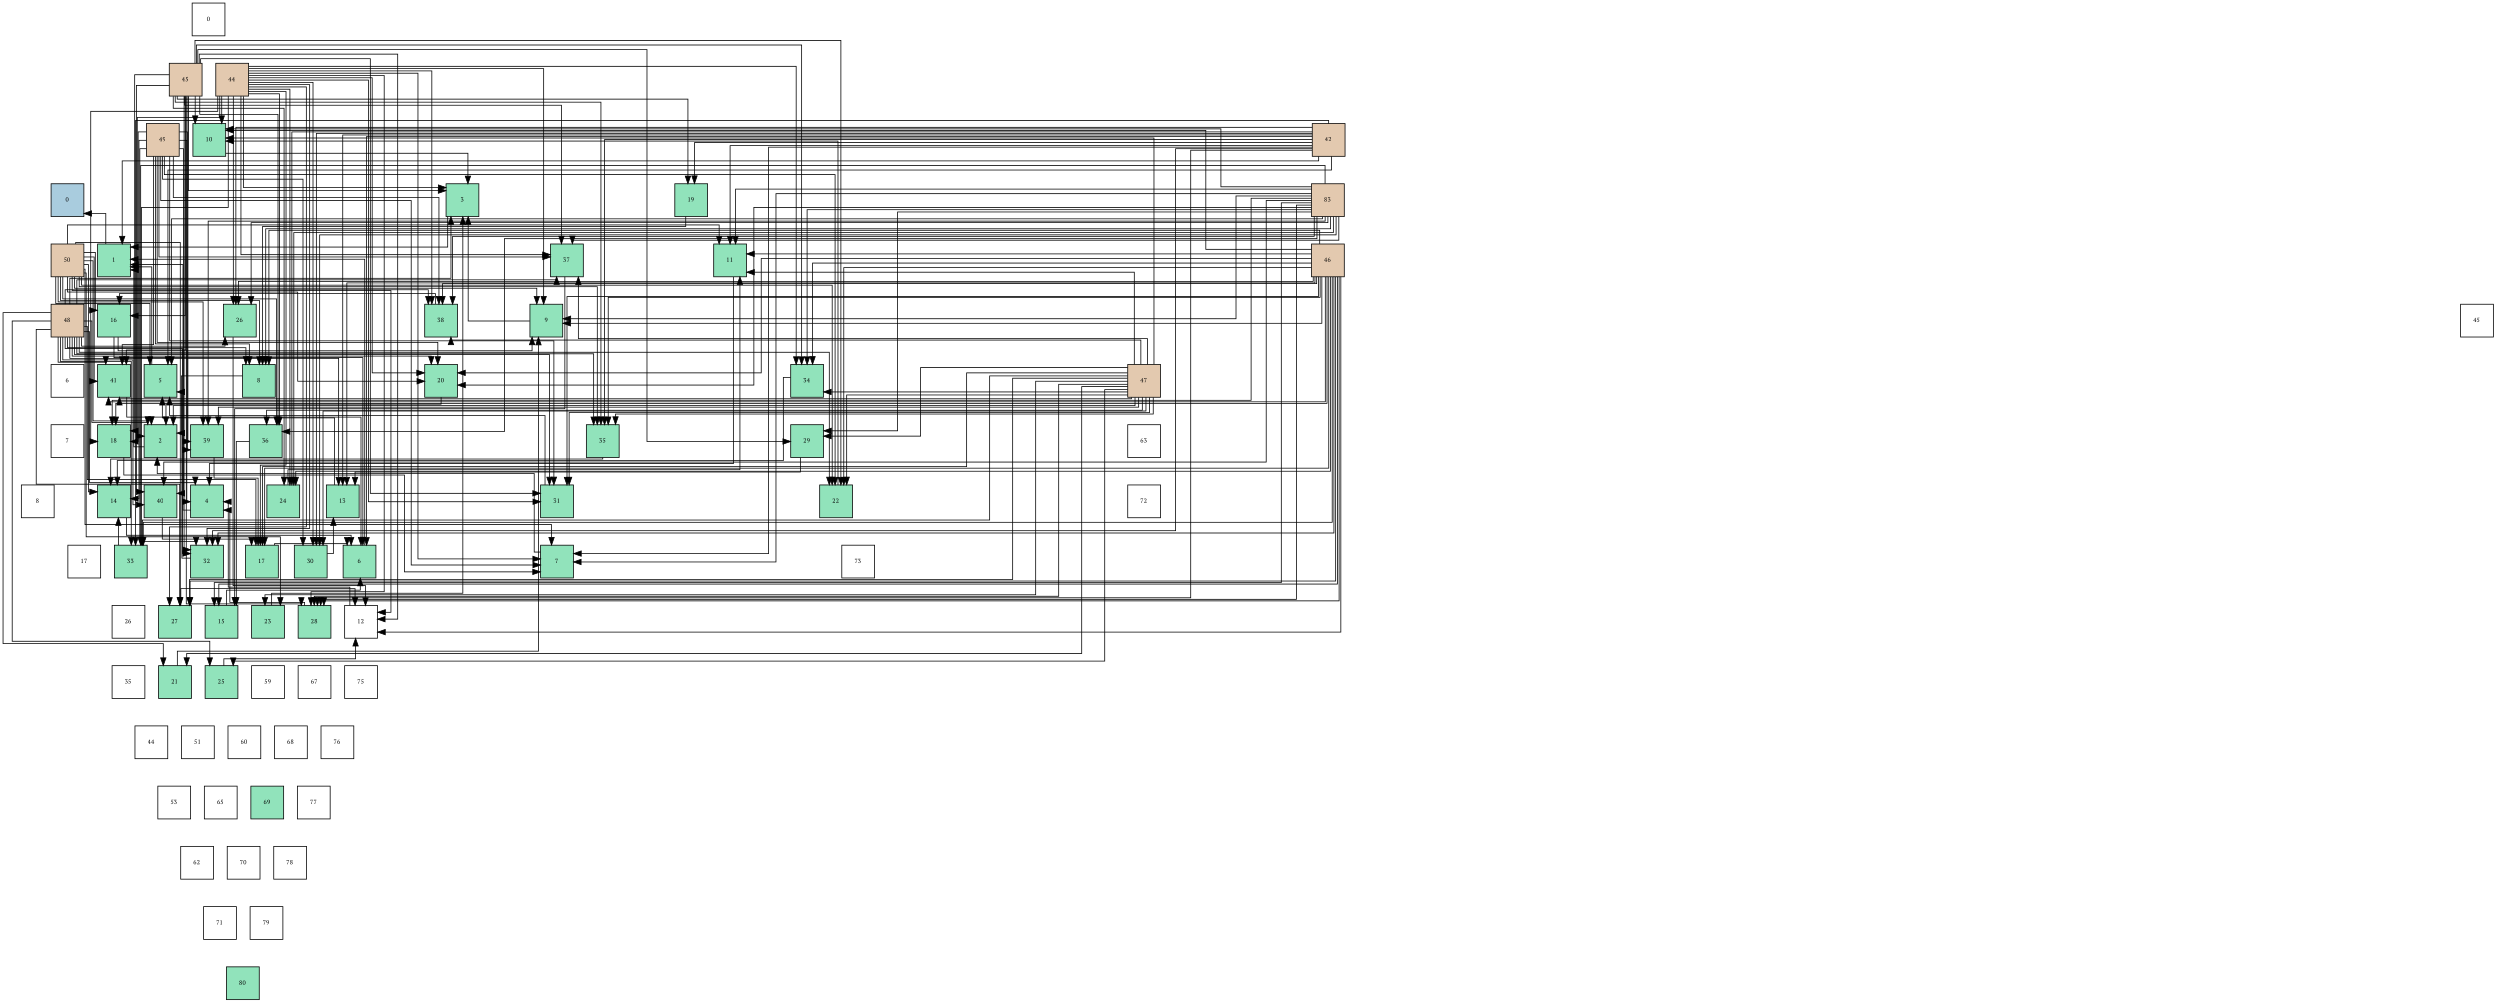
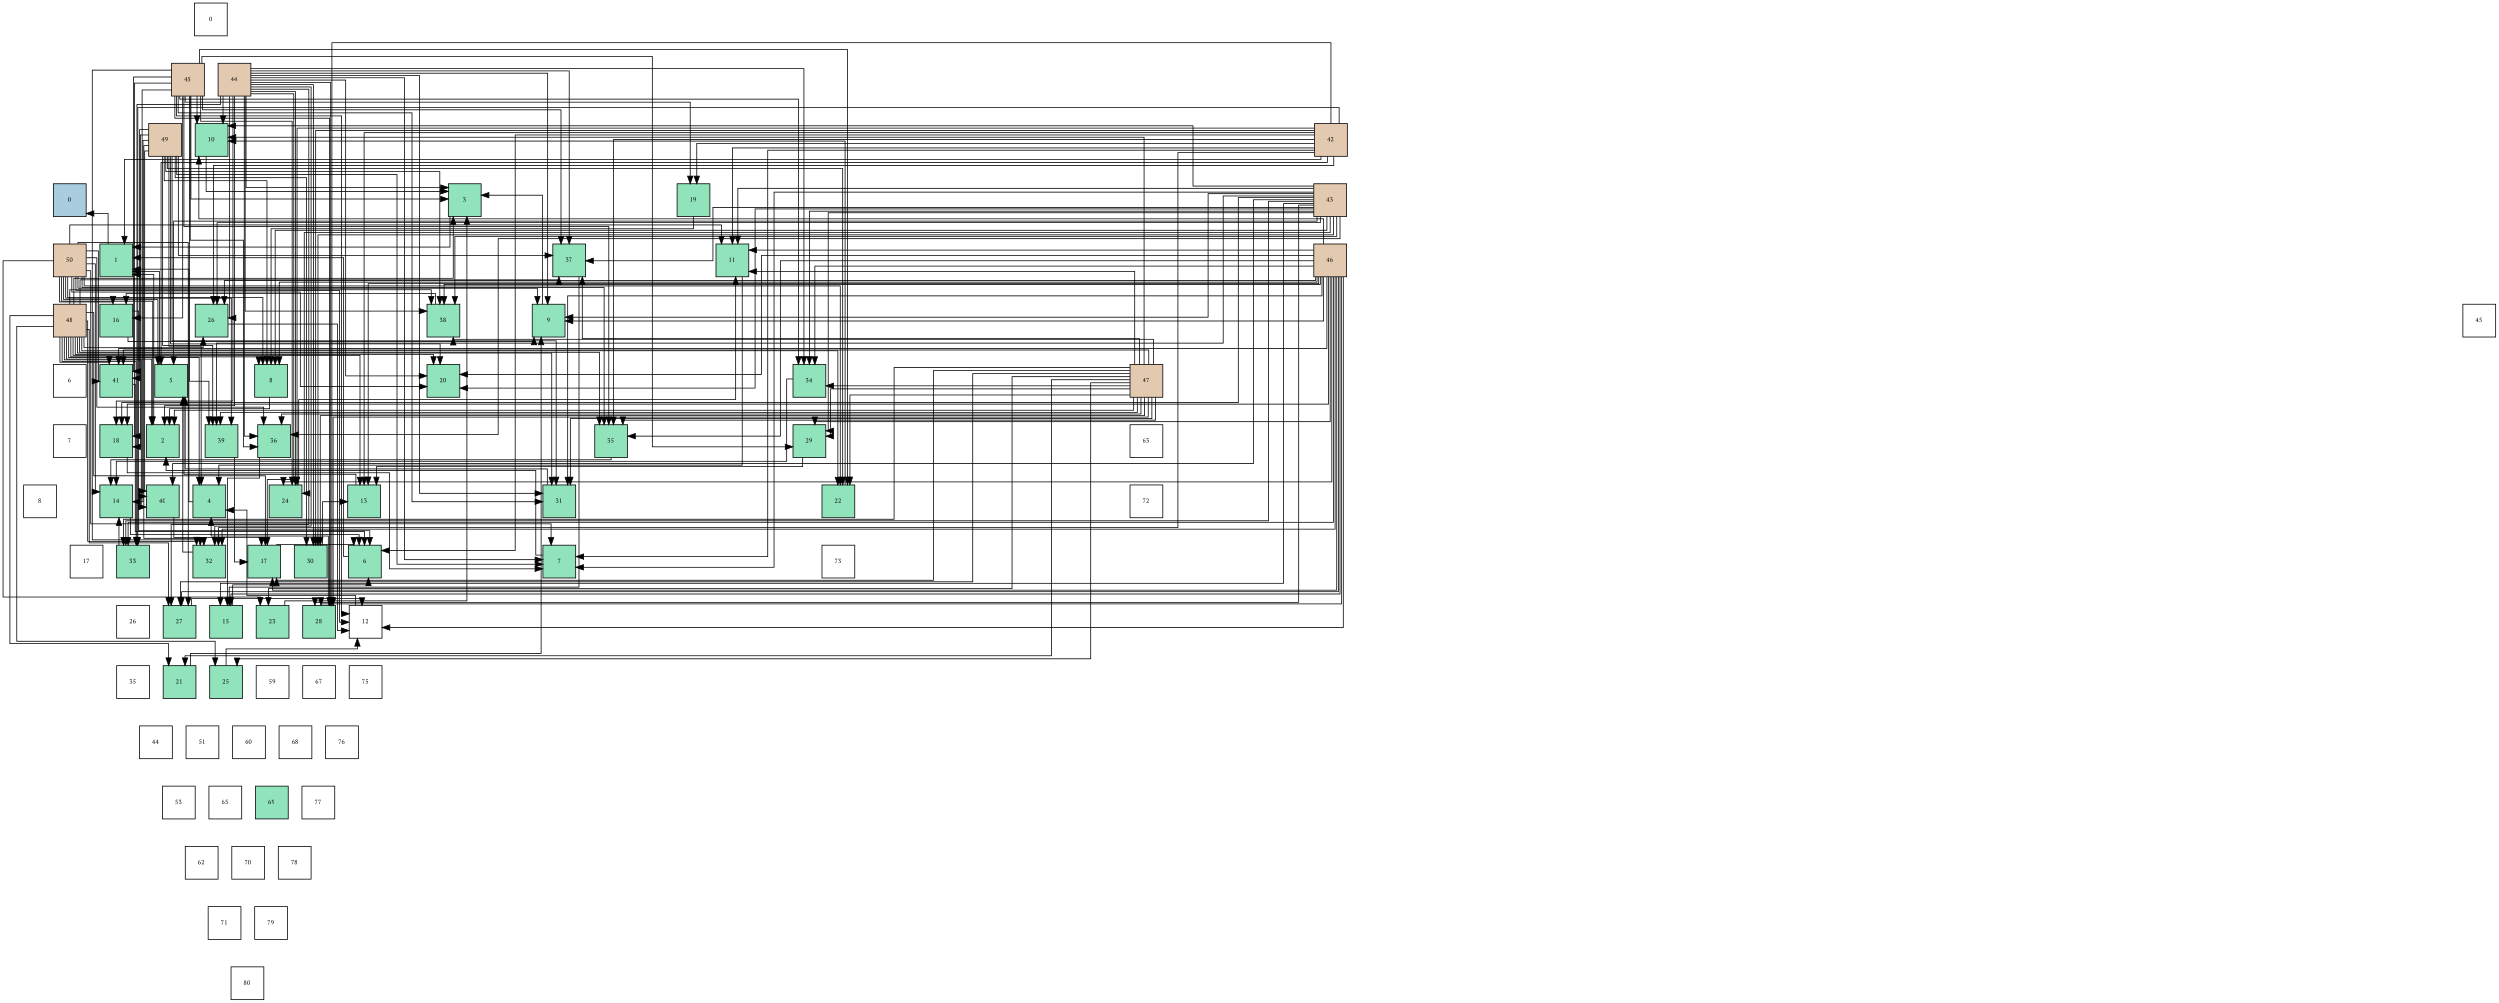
node "83": label "83" -> "43"
edge "46" -> "22": now "46" -> "29"
edge "20" -> "2": removed
node "80": fillcolor #91e3bb -> #ffffff
